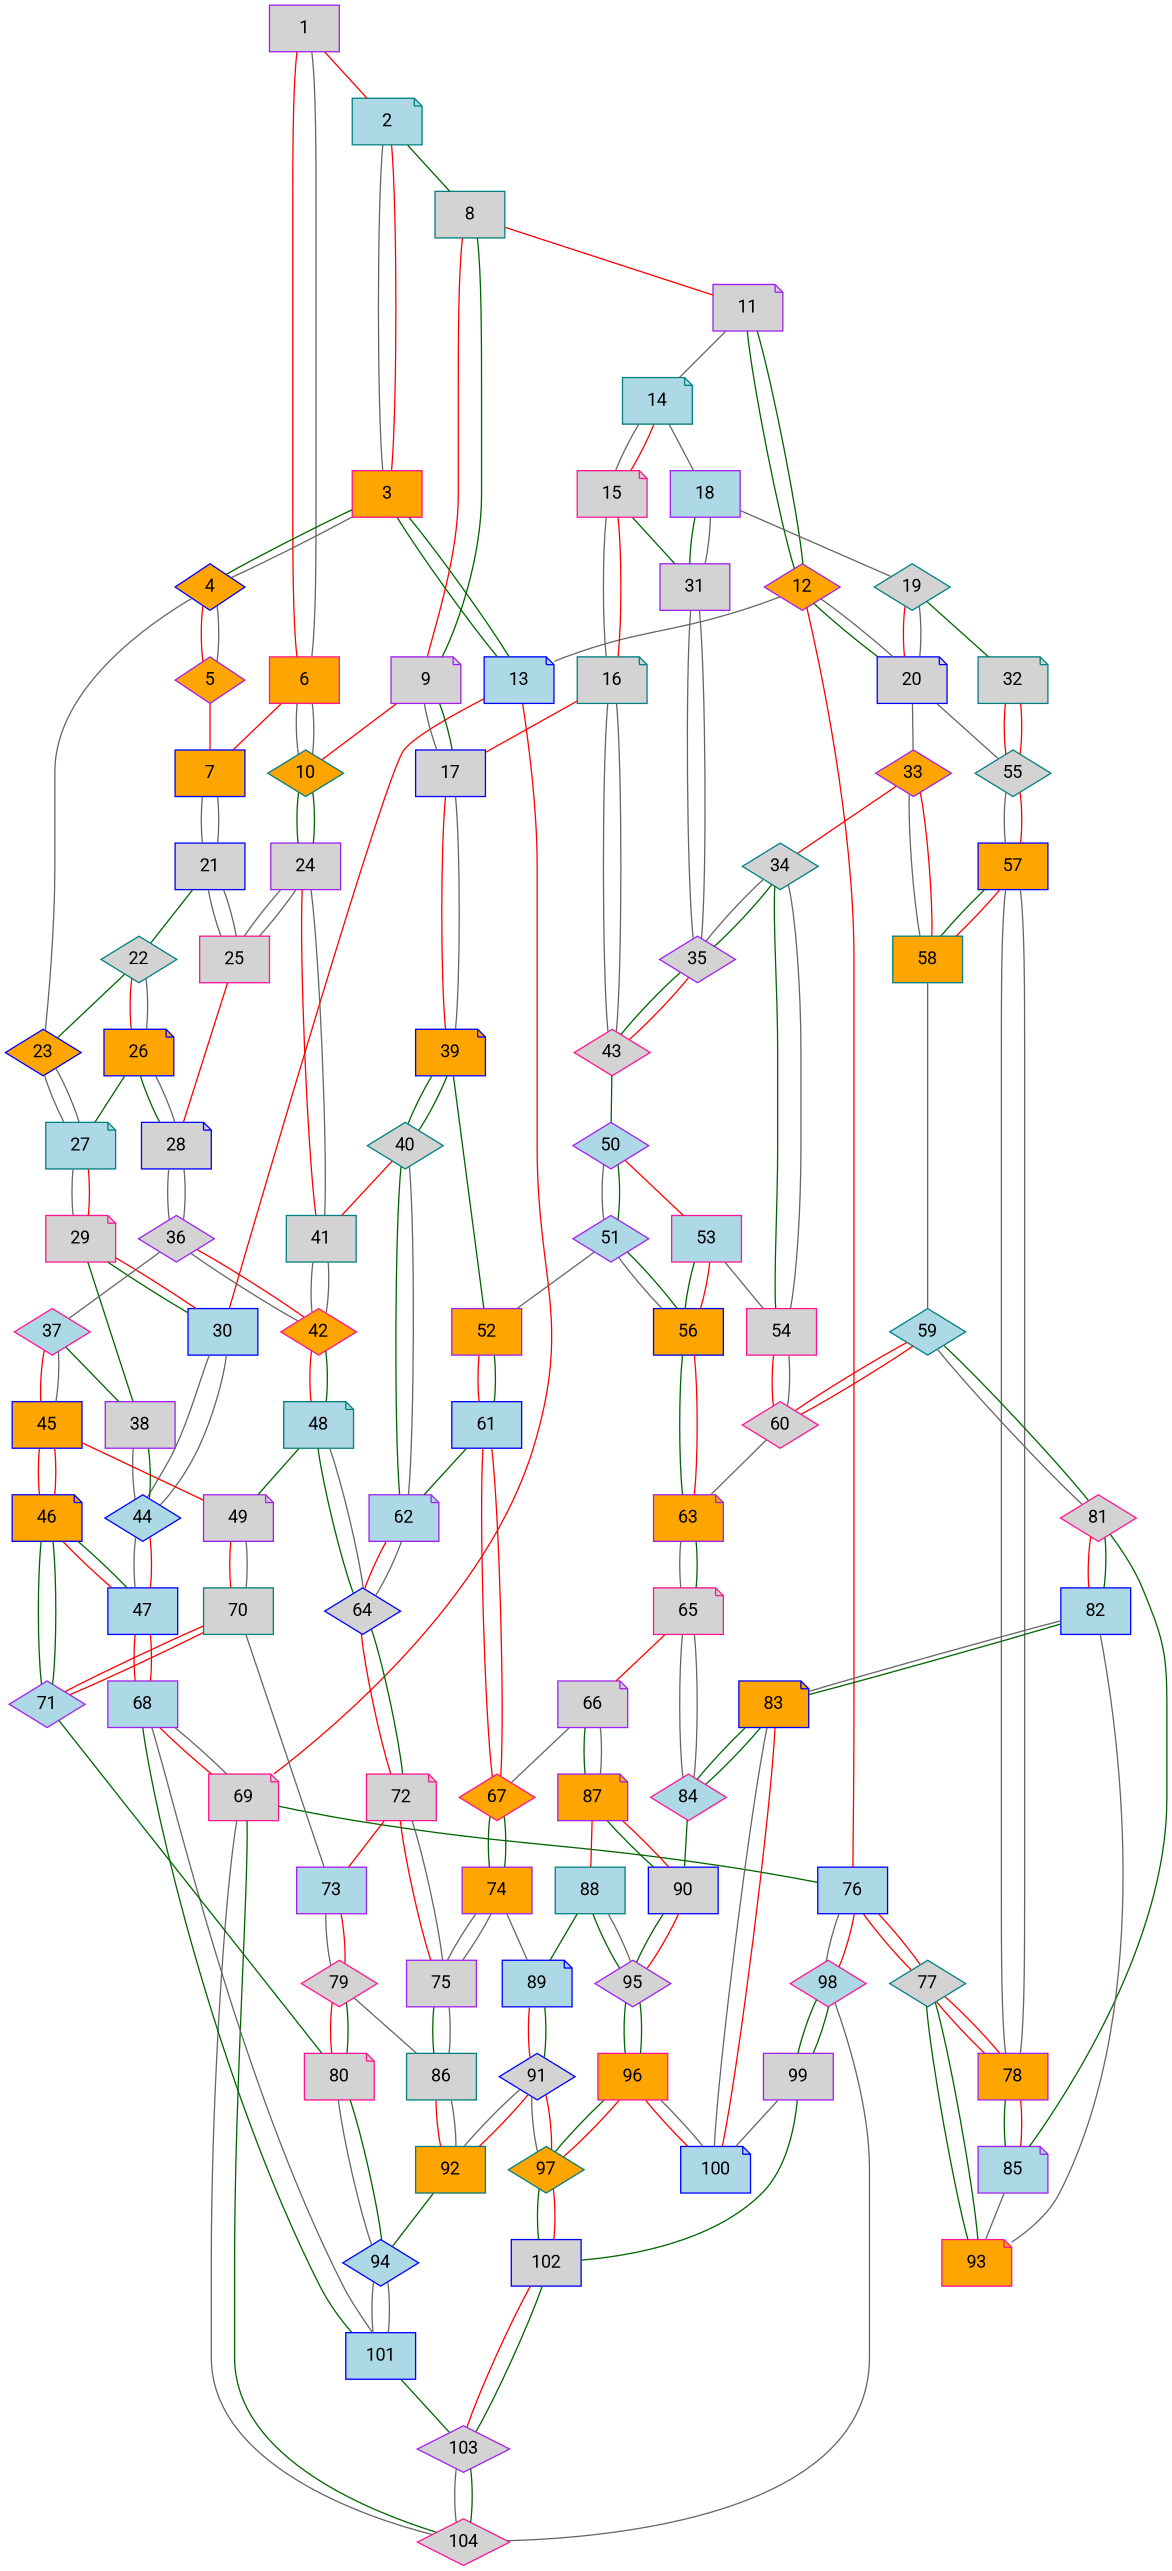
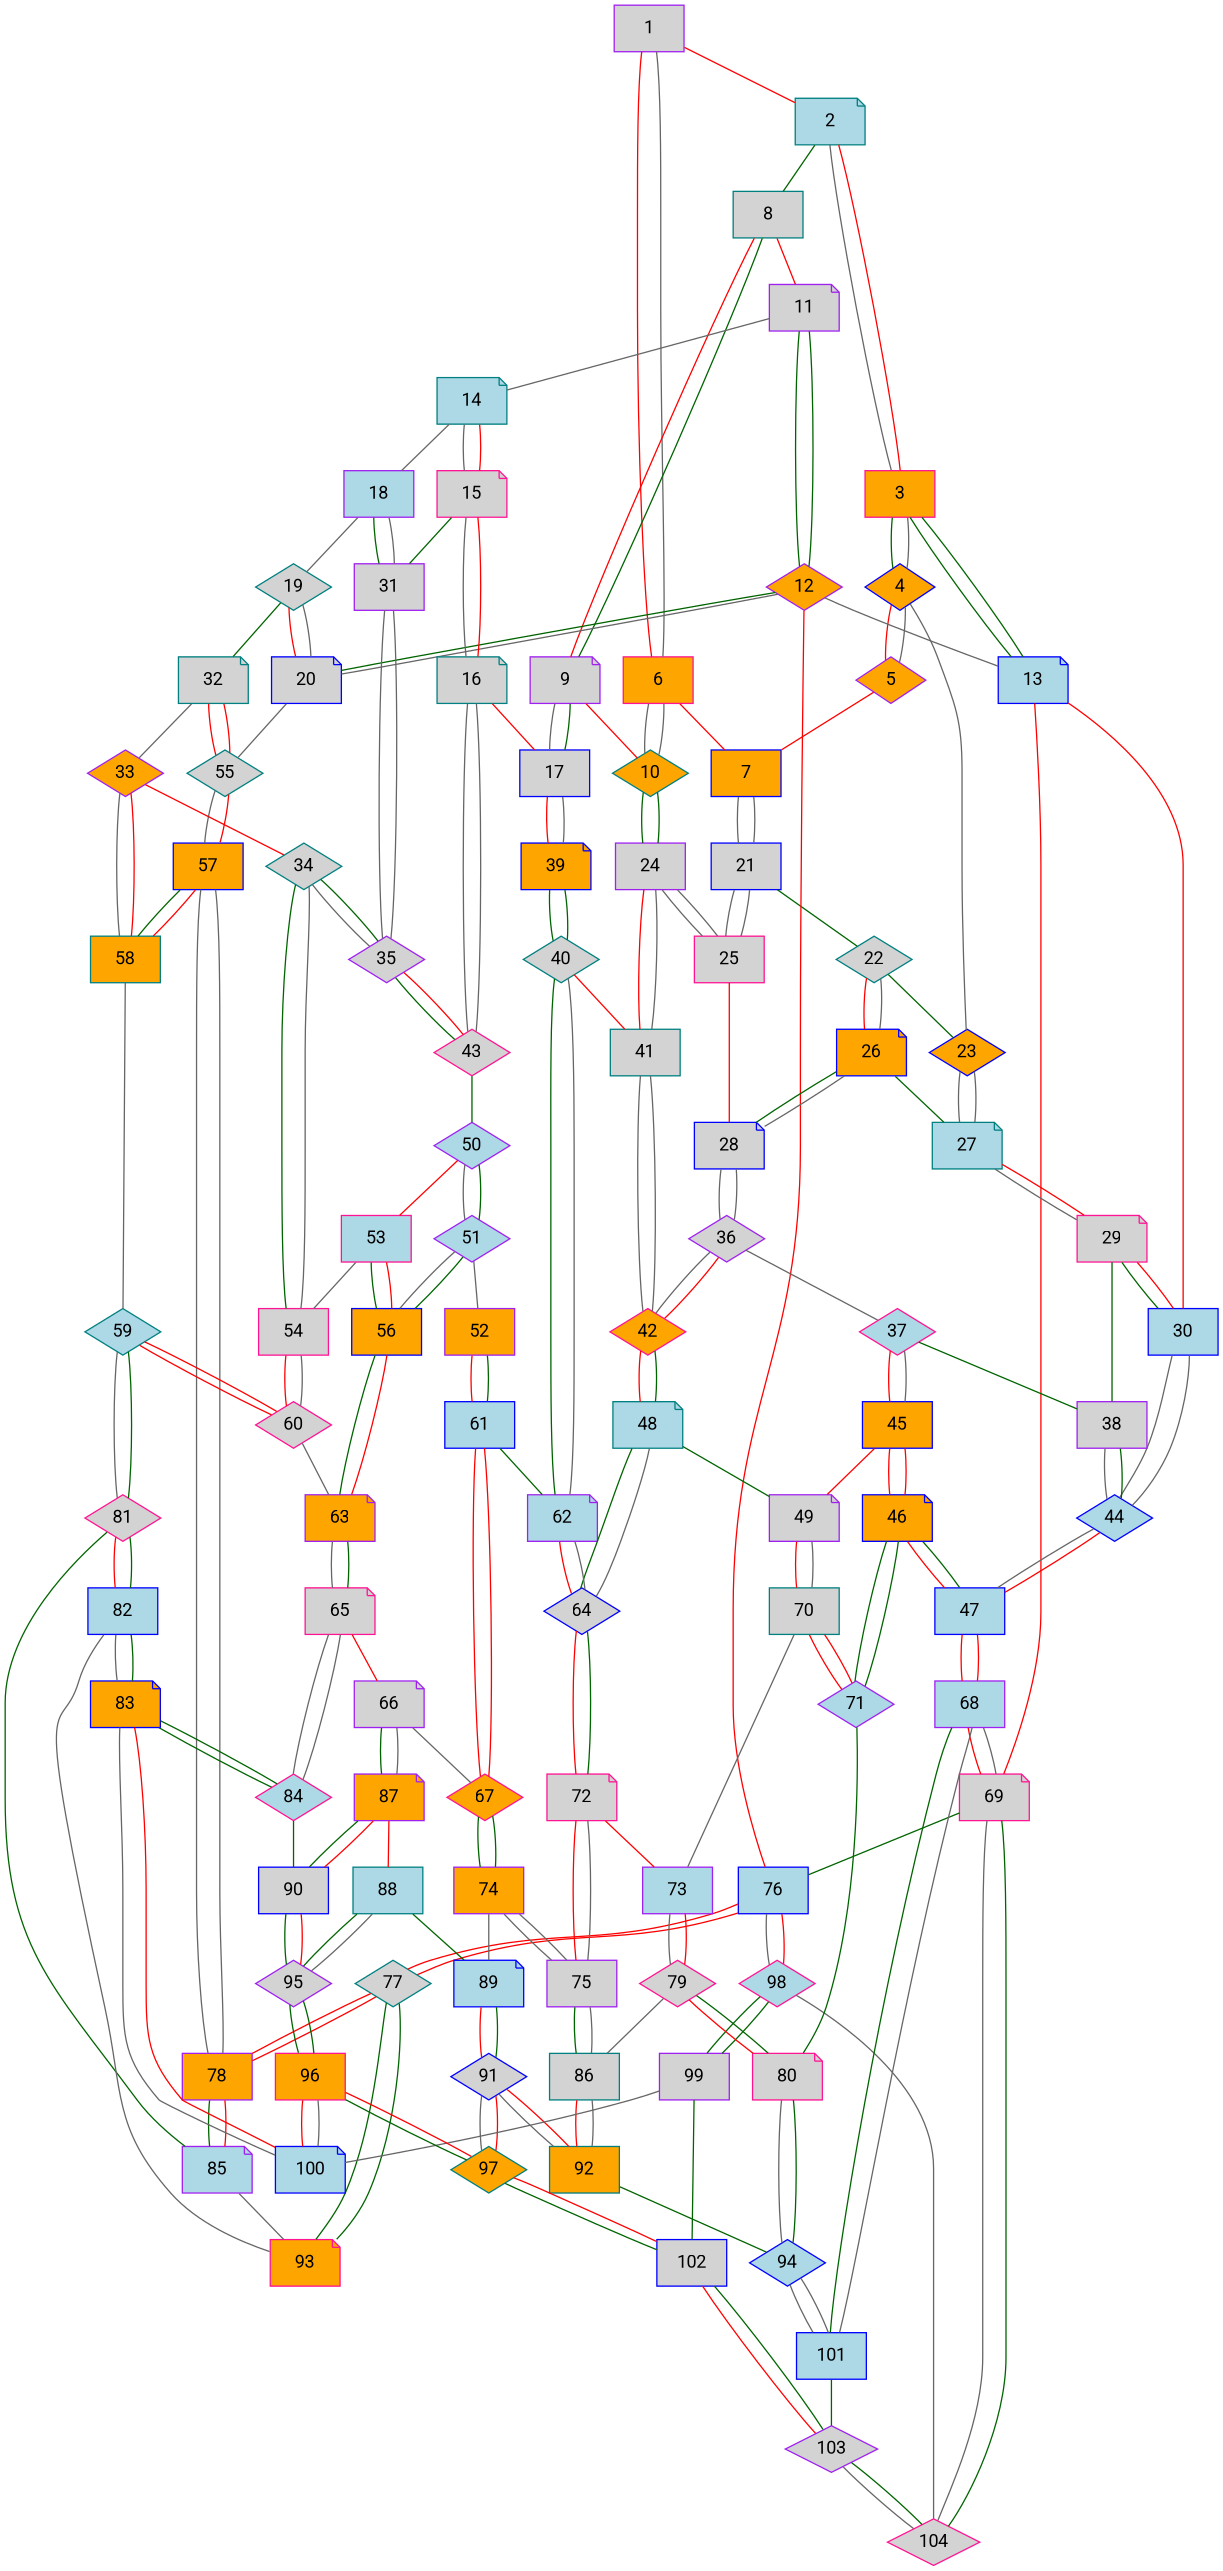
edge "20" -- "33": now "32" -- "33"
edge "39" -- "52": removed
